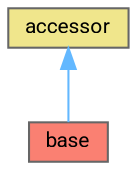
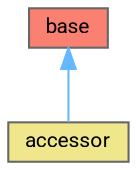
edge "base" -> "accessor": reversed
